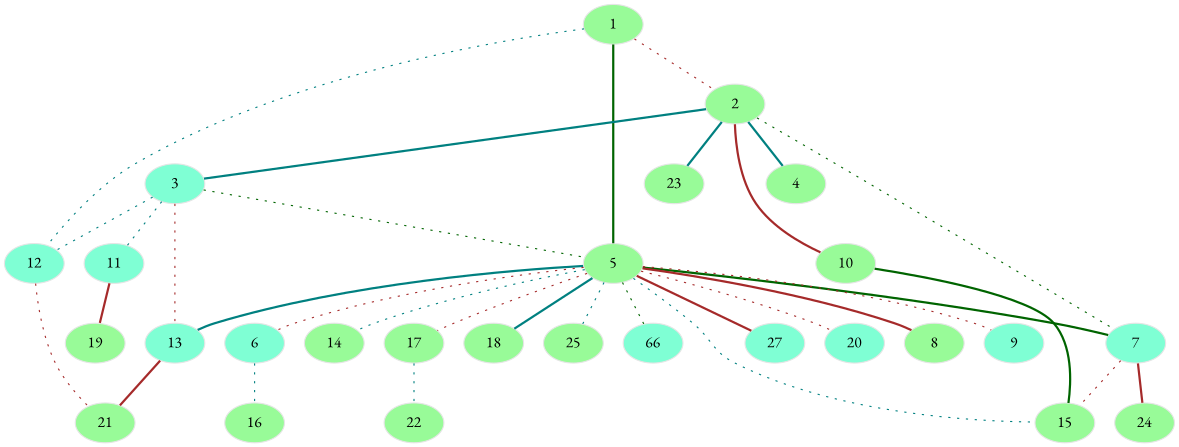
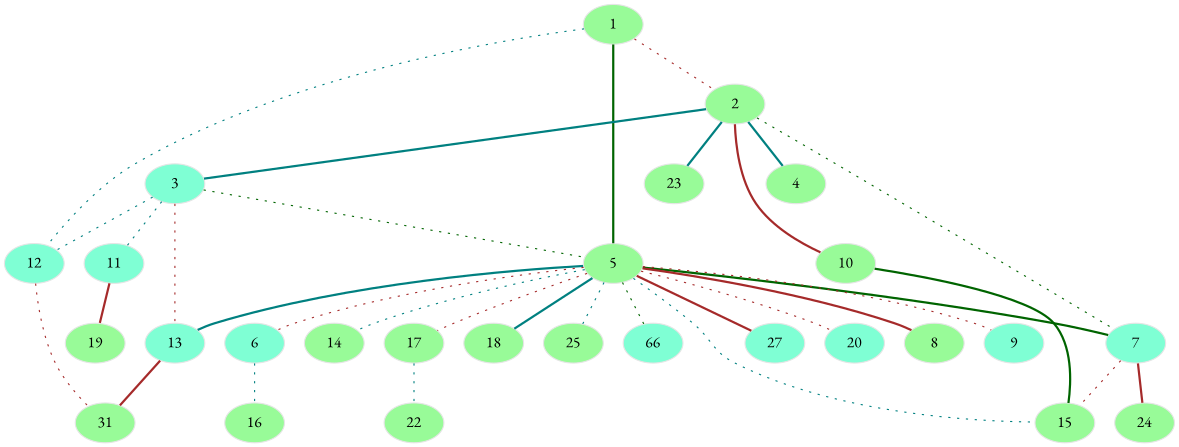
node "21": label "21" -> "31"
